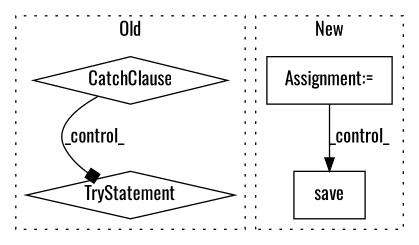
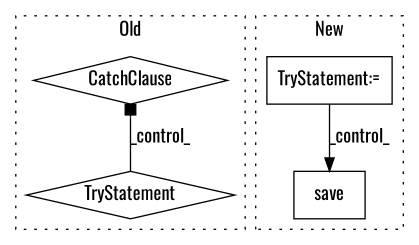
node "Assignment:=": label "Assignment:=" -> "TryStatement:="
edge "CatchClause" -> "TryStatement": reversed
